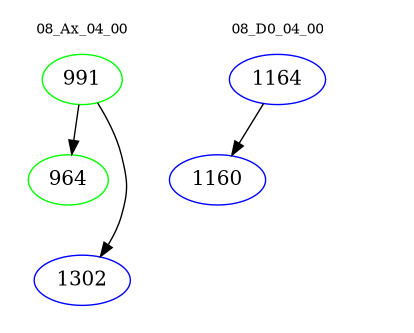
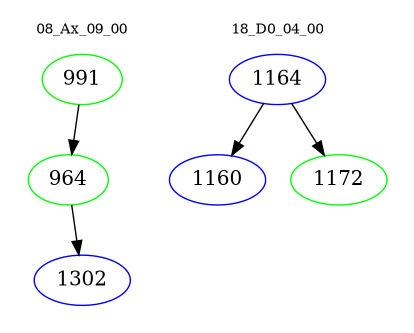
cluster "08_Ax_04_00": label "08_Ax_04_00" -> "08_Ax_09_00"
cluster "08_D0_04_00": label "08_D0_04_00" -> "18_D0_04_00"
edge "991" -> "1302": now "964" -> "1302"
node "1172": added
